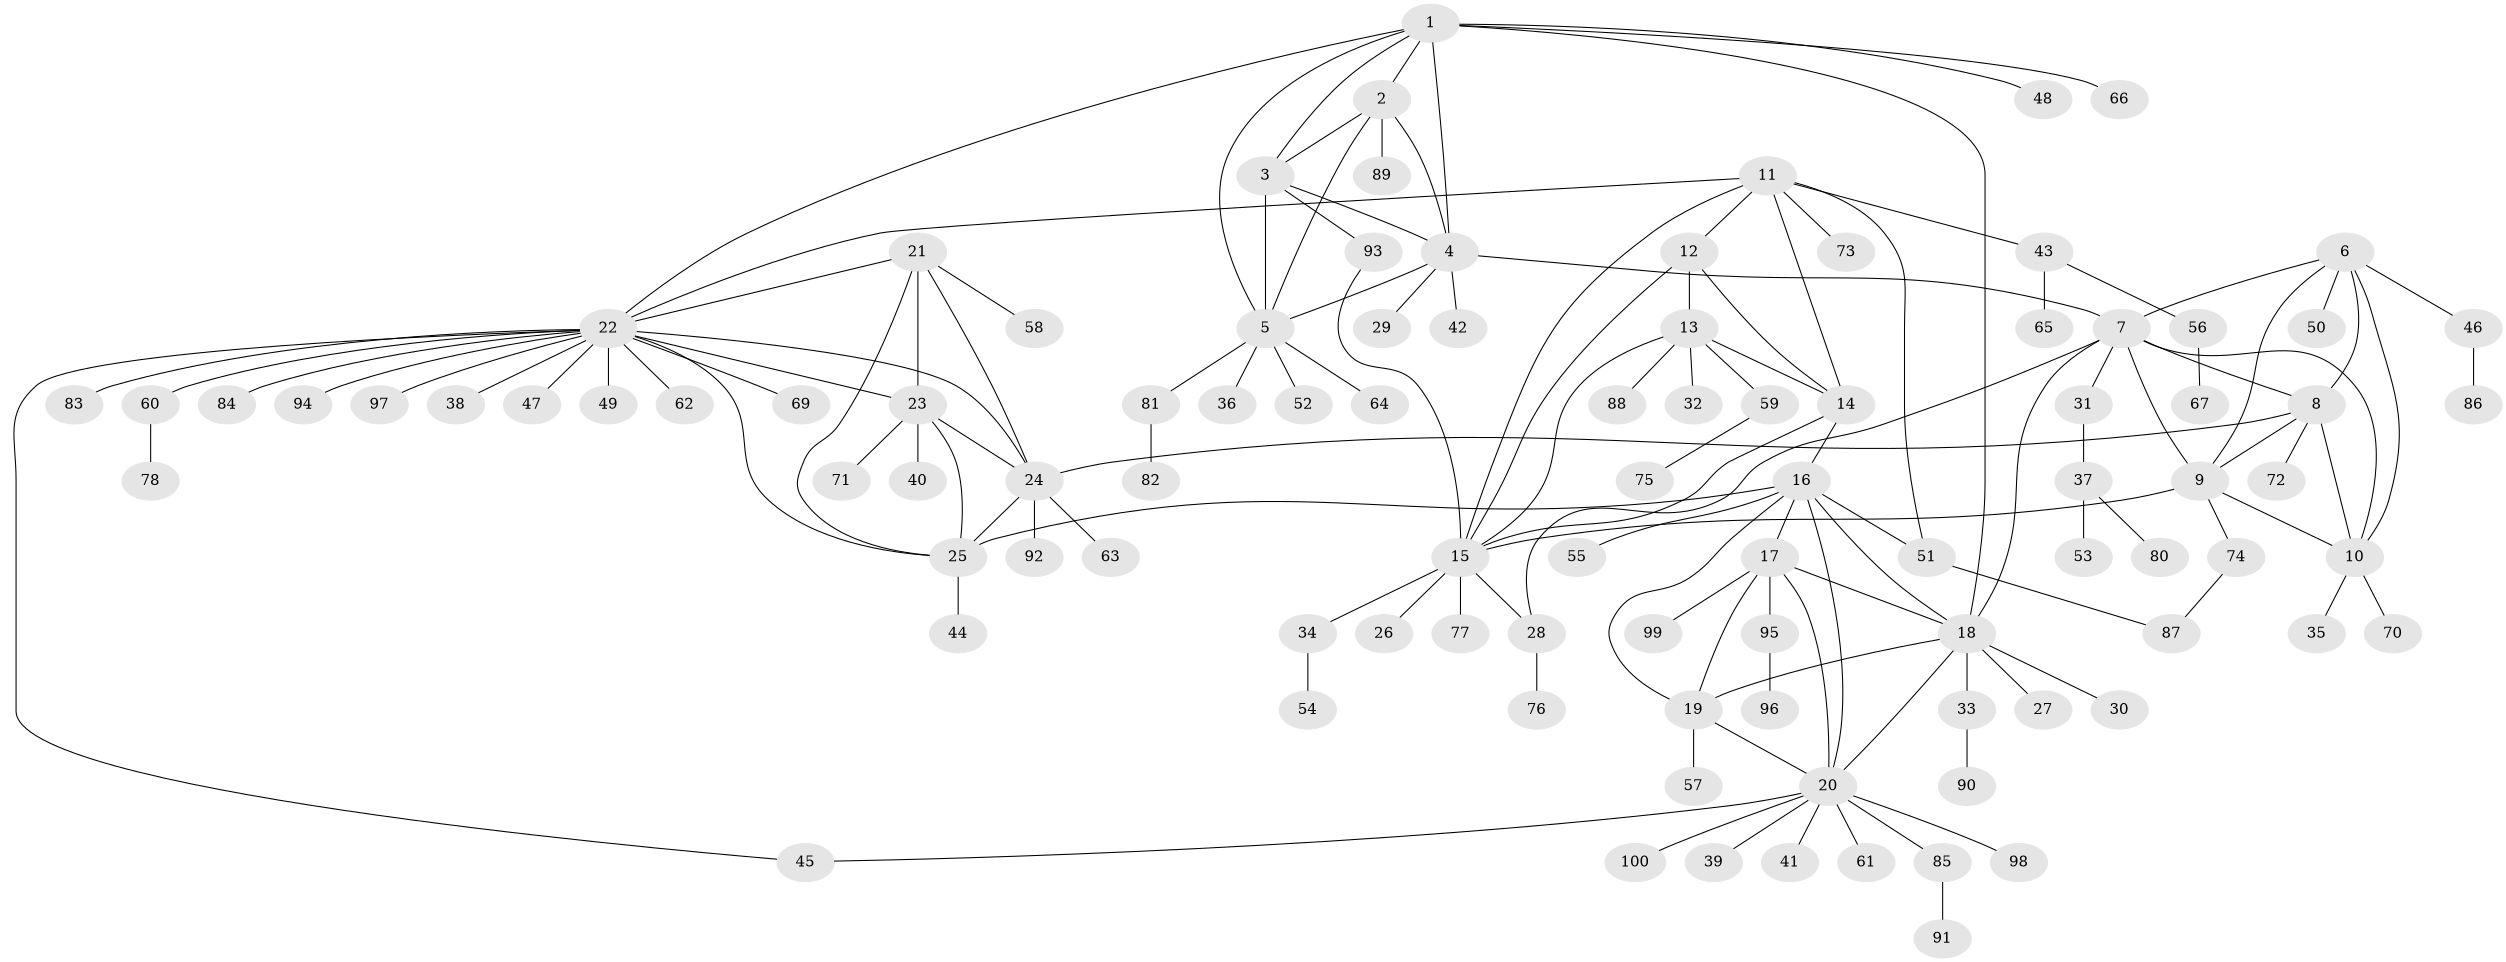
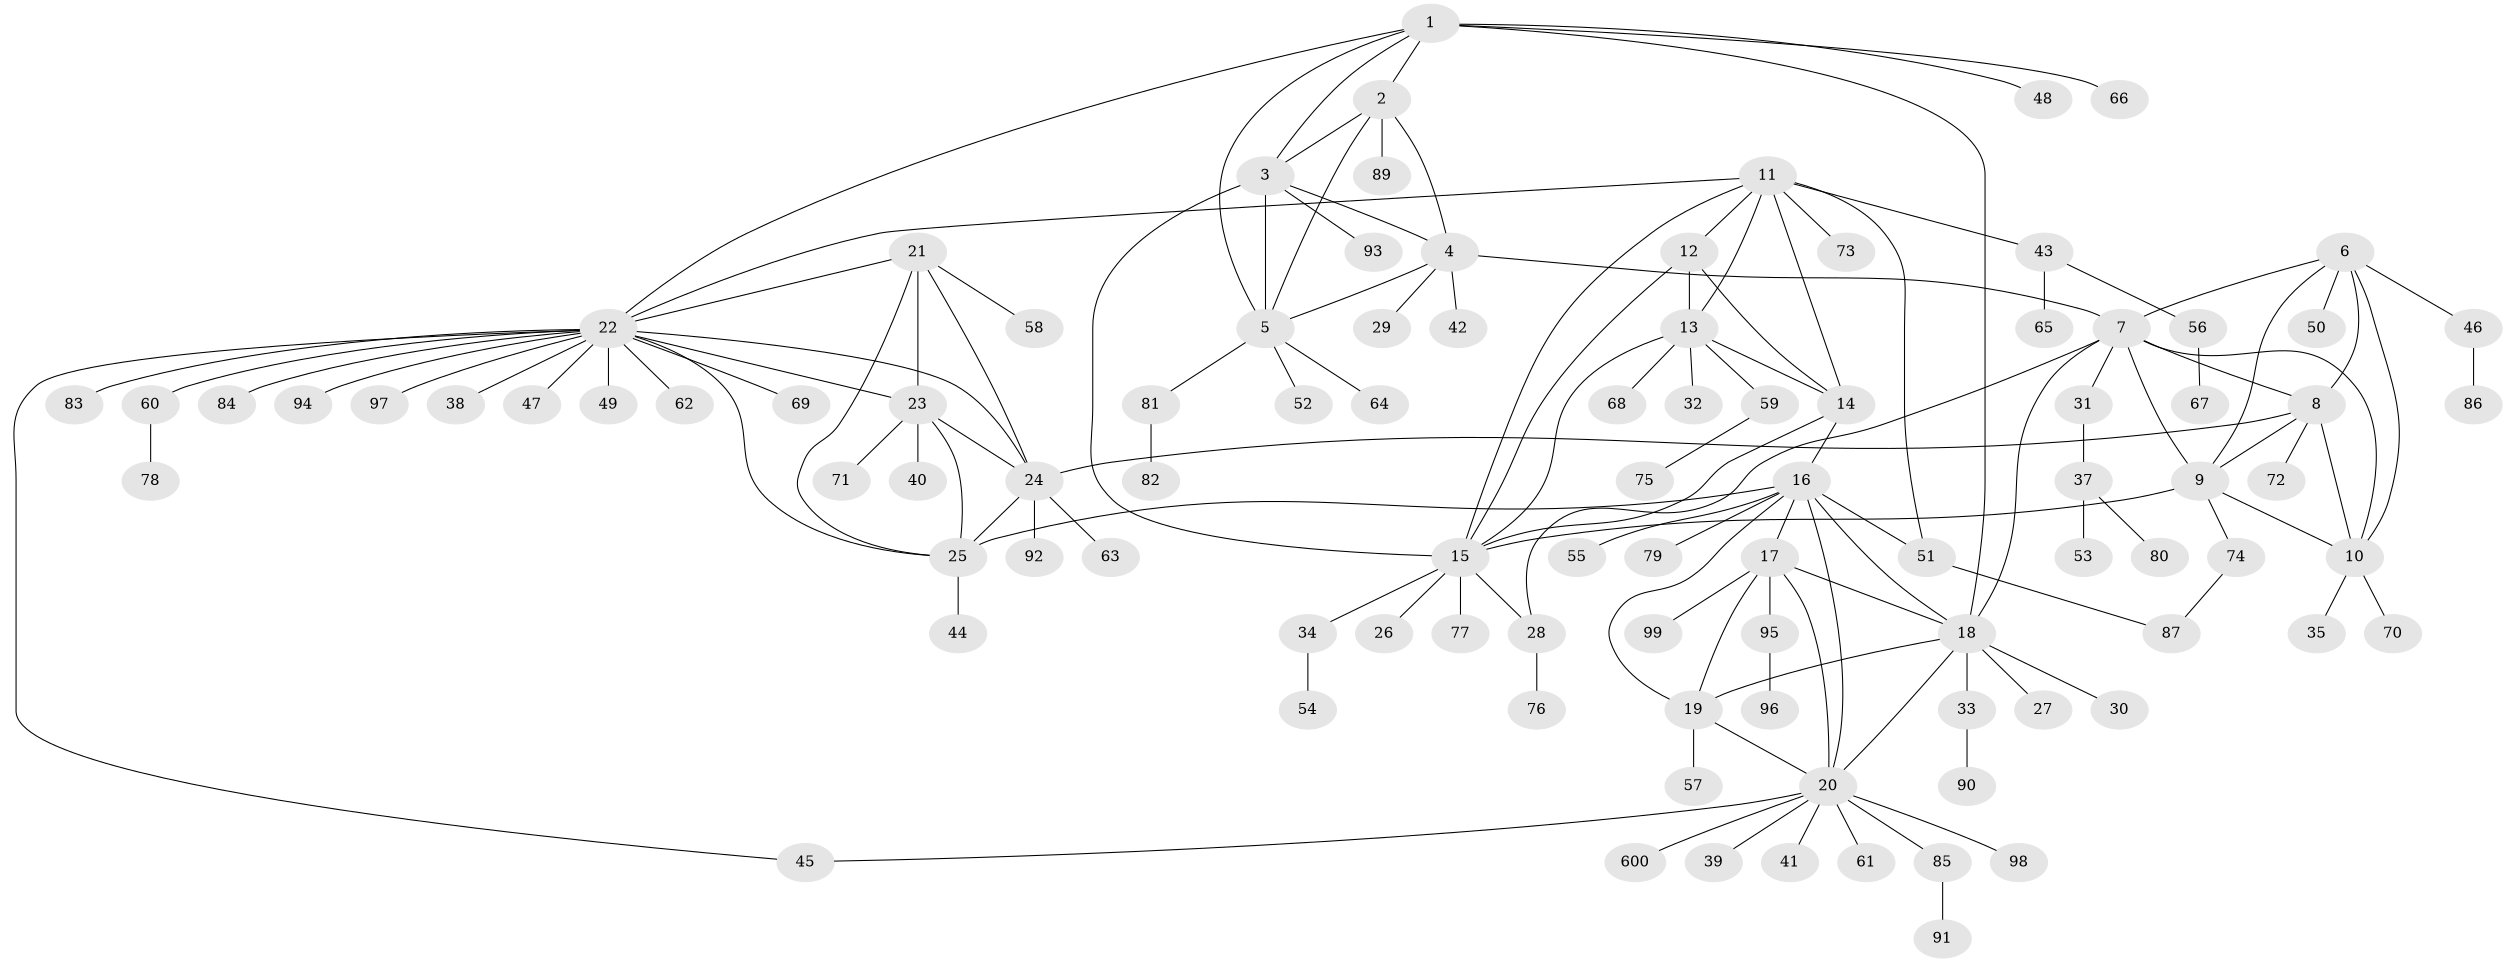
edge "1" -- "4": removed
edge "11" -- "13": added
edge "93" -- "15": now "3" -- "15"
node "36": removed
node "88": label "88" -> "68"
node "79": added
node "100": label "100" -> "600"
